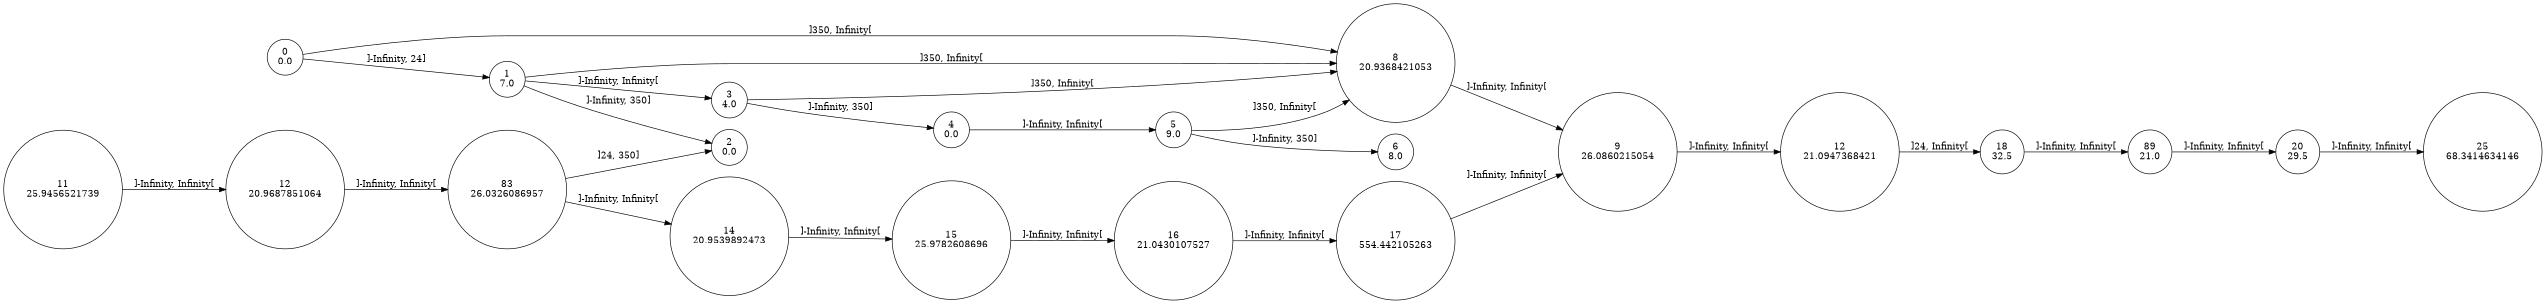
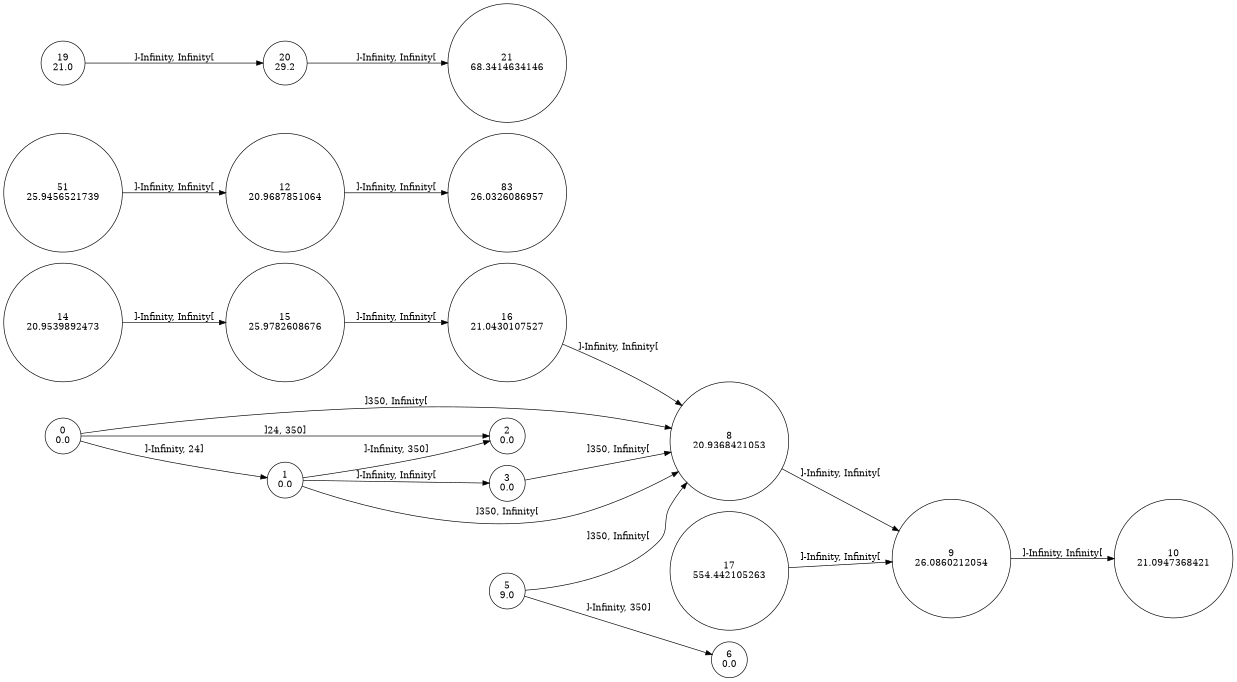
node "1 7.0": label "1 7.0" -> "1 0.0"
node "3 4.0": label "3 4.0" -> "3 0.0"
node "4 0.0": removed
node "6 8.0": label "6 8.0" -> "6 0.0"
node "9 26.0860215054": label "9 26.0860215054" -> "9 26.0860212054"
node "12 21.0947368421": label "12 21.0947368421" -> "10 21.0947368421"
node "18 32.5": removed
node "89 21.0": label "89 21.0" -> "19 21.0"
node "20 29.5": label "20 29.5" -> "20 29.2"
node "25 68.3414634146": label "25 68.3414634146" -> "21 68.3414634146"
edge "83 26.0326086957" -> "2 0.0": now "0 0.0" -> "2 0.0"
node "11 25.9456521739": label "11 25.9456521739" -> "51 25.9456521739"
edge "83 26.0326086957" -> "14 20.9539892473": removed, label "]-Infinity, Infinity["
node "15 25.9782608696": label "15 25.9782608696" -> "15 25.9782608676"
edge "16 21.0430107527" -> "17 554.442105263": now "16 21.0430107527" -> "8 20.9368421053"
